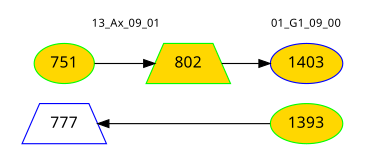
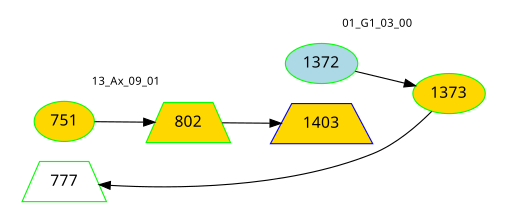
cluster "01_G1_09_00": label "01_G1_09_00" -> "01_G1_03_00"
node "1403": shape ellipse -> trapezium
node "1372": added
node "777": color blue -> green
node "1393": label "1393" -> "1373"
